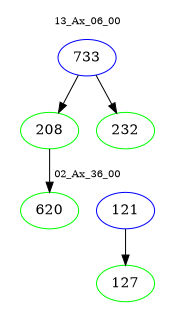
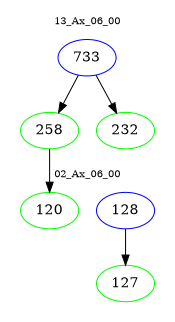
node "208": label "208" -> "258"
cluster "02_Ax_36_00": label "02_Ax_36_00" -> "02_Ax_06_00"
node "620": label "620" -> "120"
node "121": label "121" -> "128"
